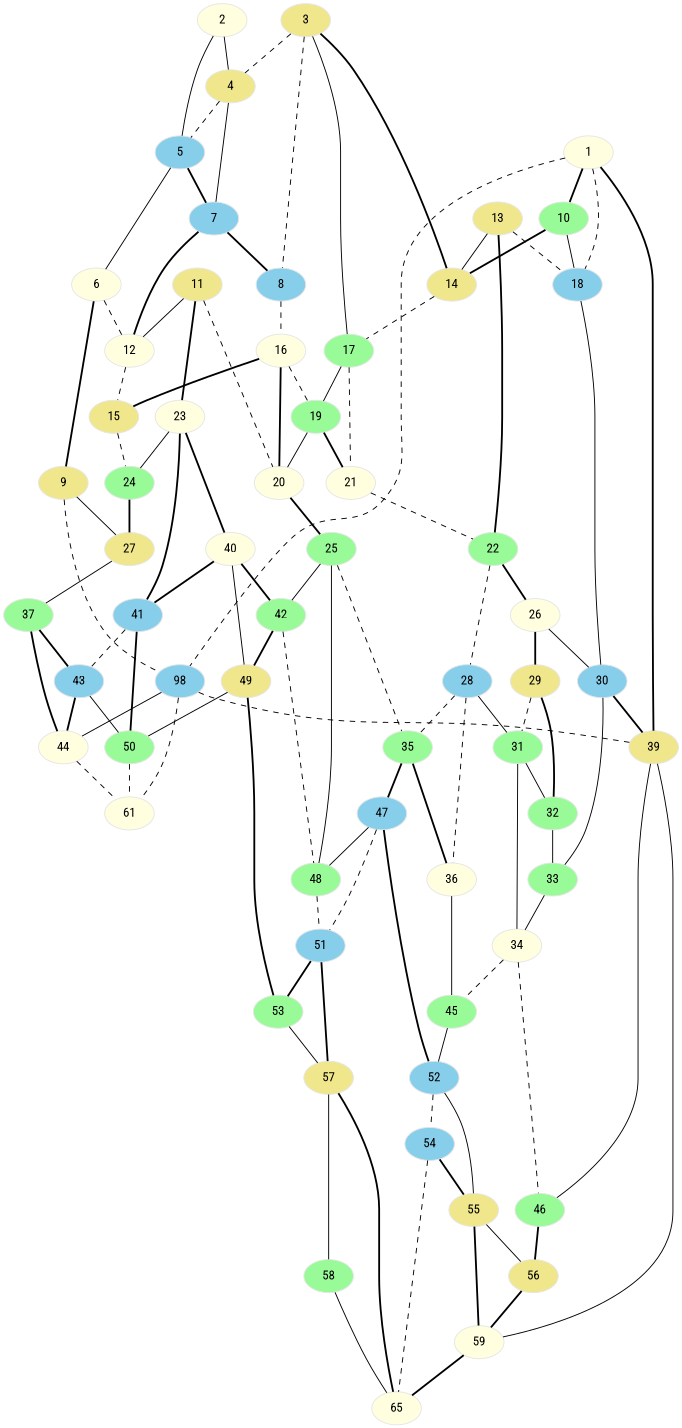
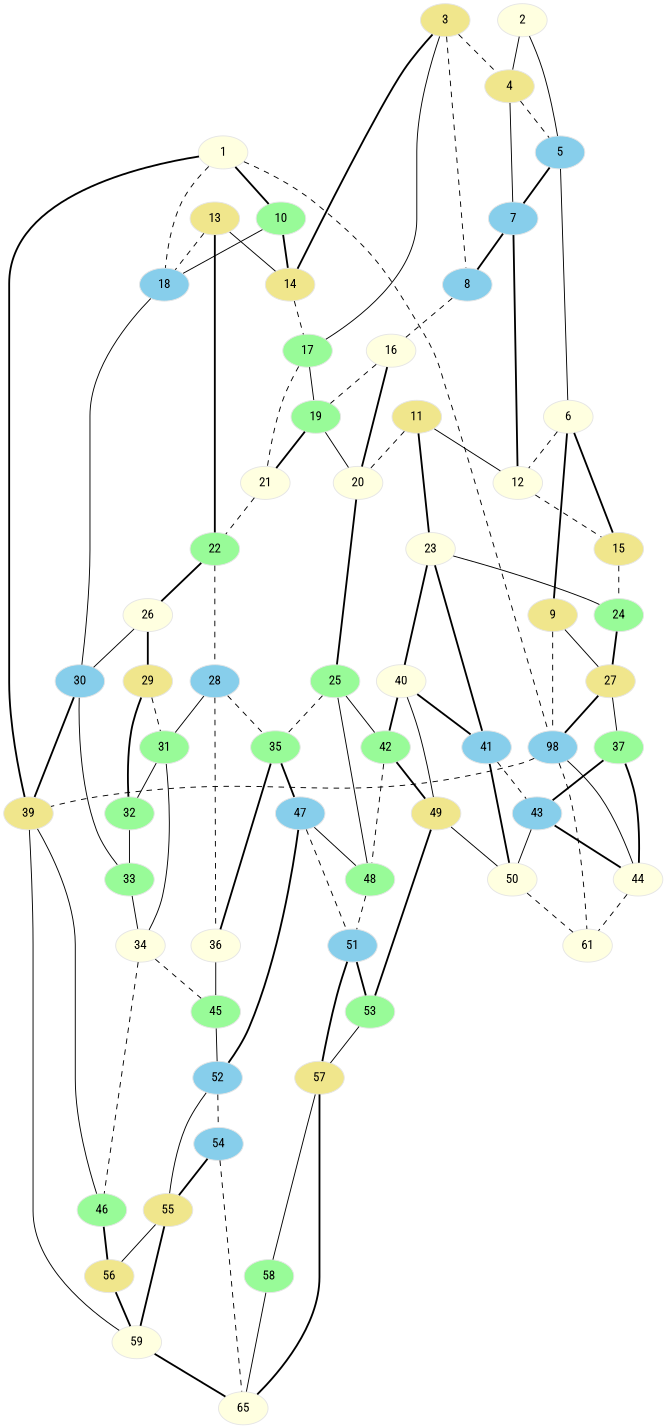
edge "16" -- "15": now "6" -- "15"
edge "27" -- "98": added
node "50": fillcolor palegreen -> lightyellow
